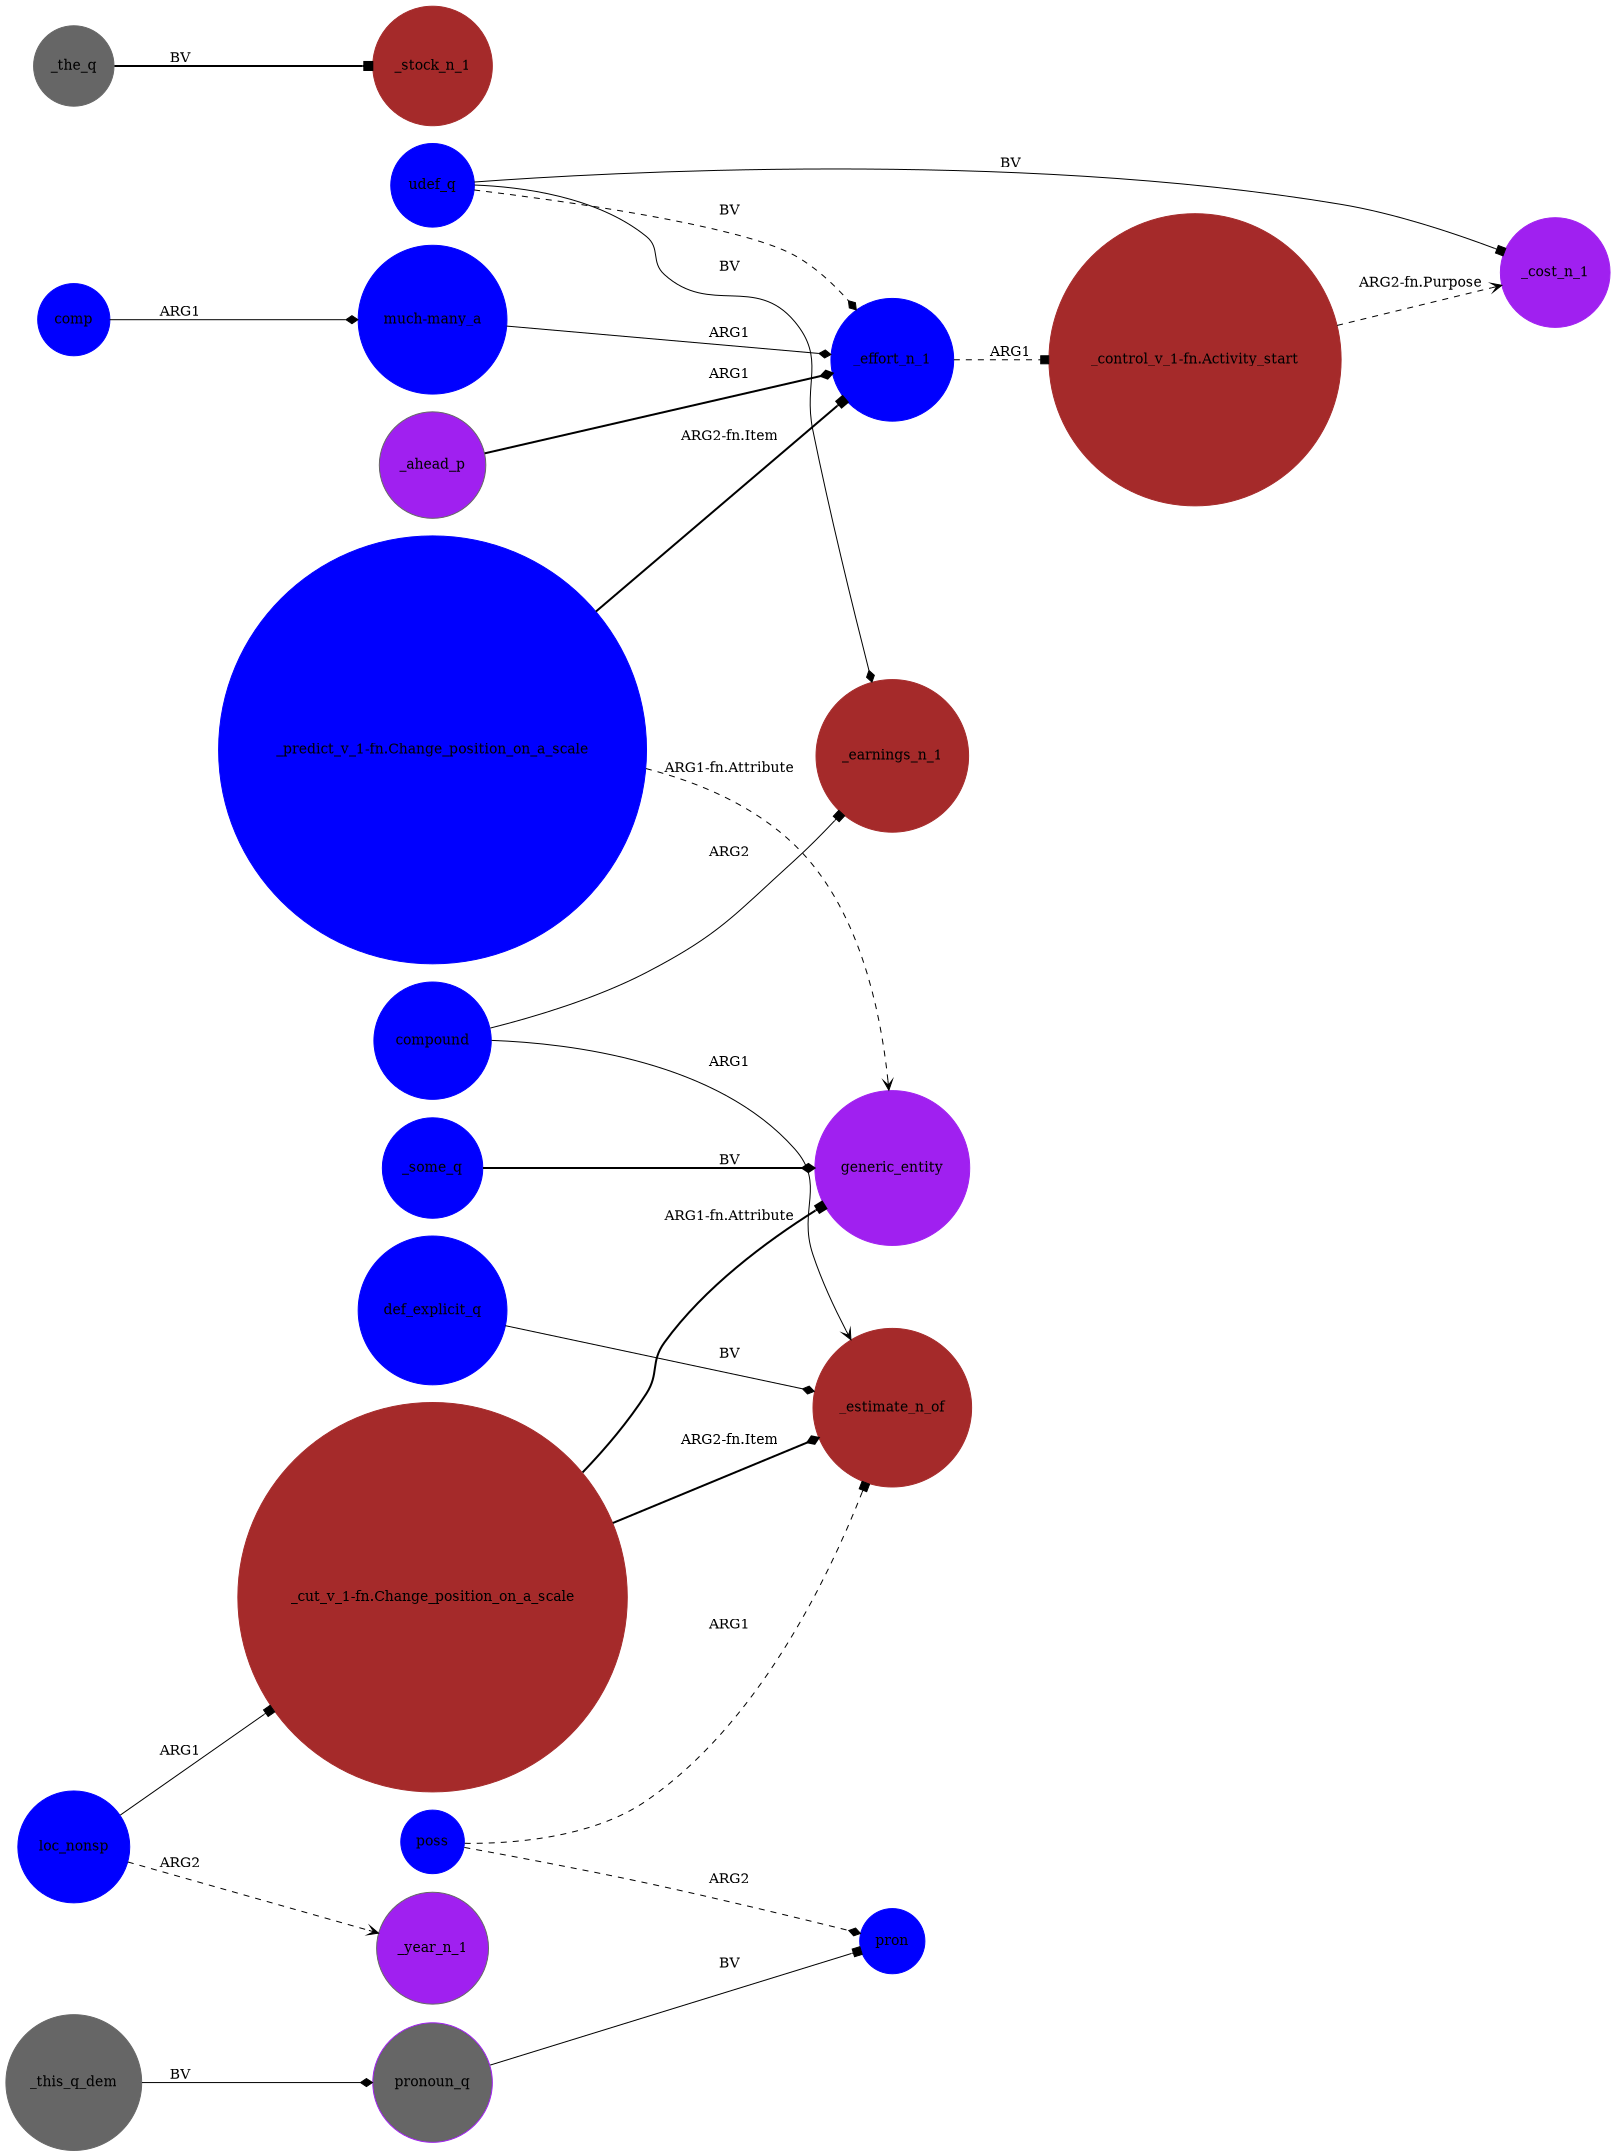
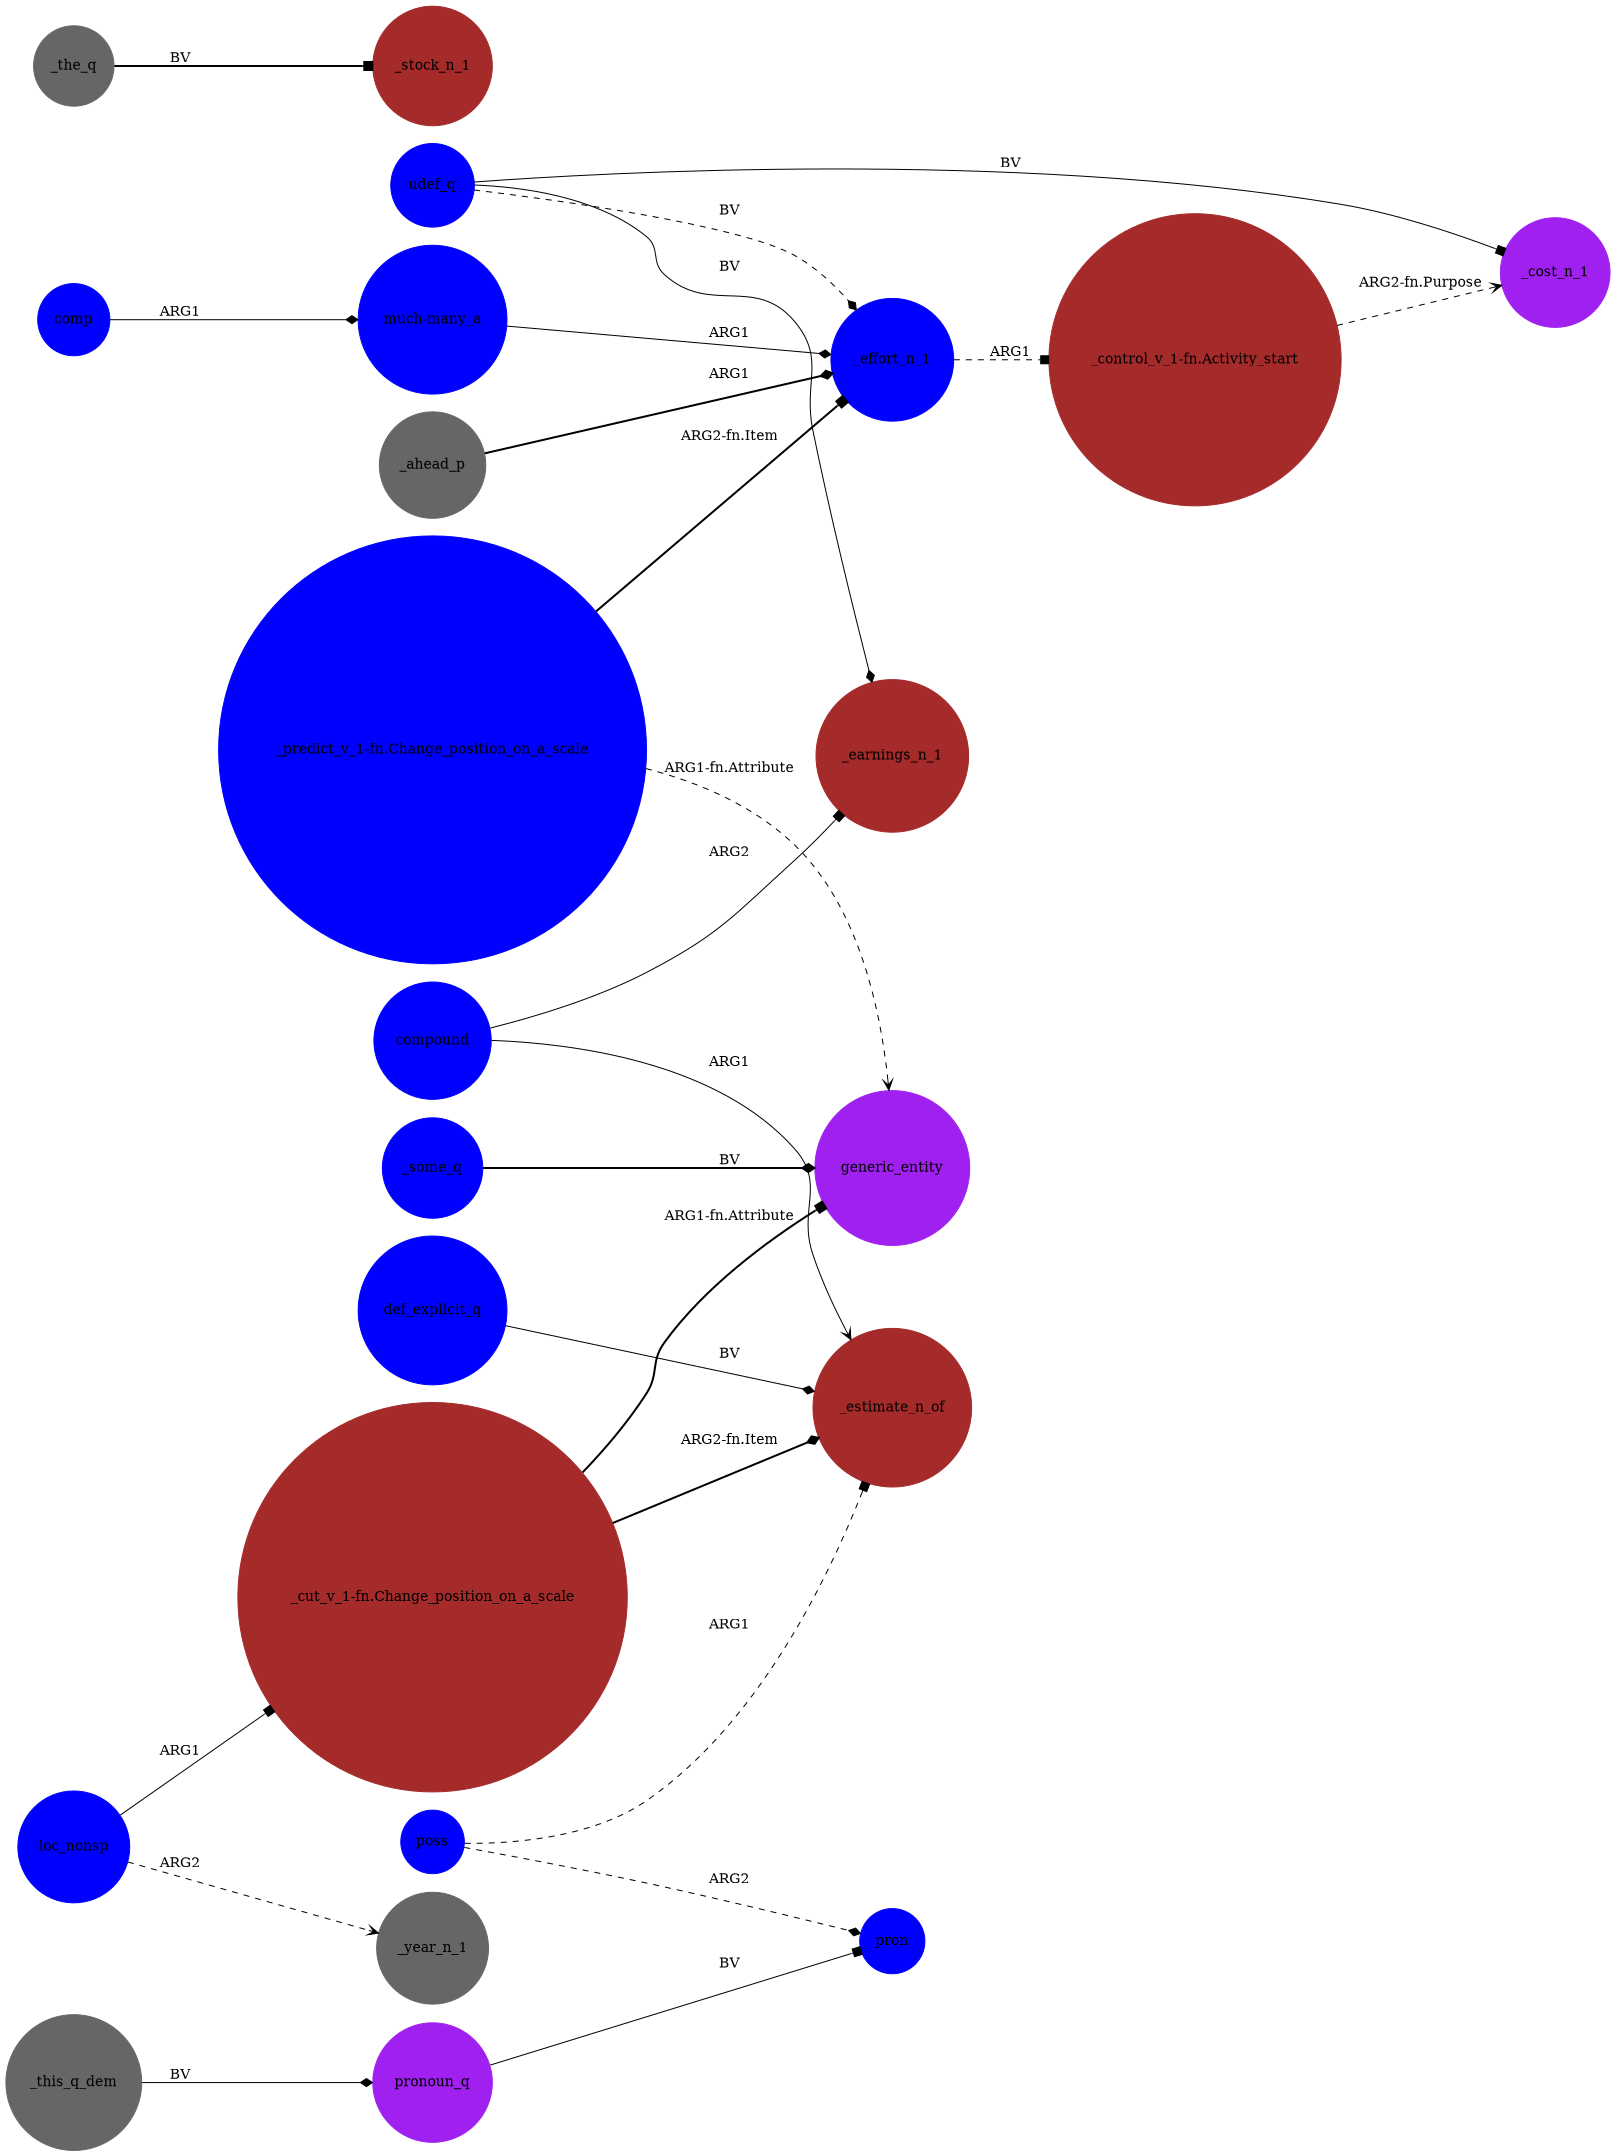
node "_ahead_p": fillcolor purple -> gray40
node "_year_n_1": fillcolor purple -> gray40
node "pronoun_q": fillcolor gray40 -> purple
